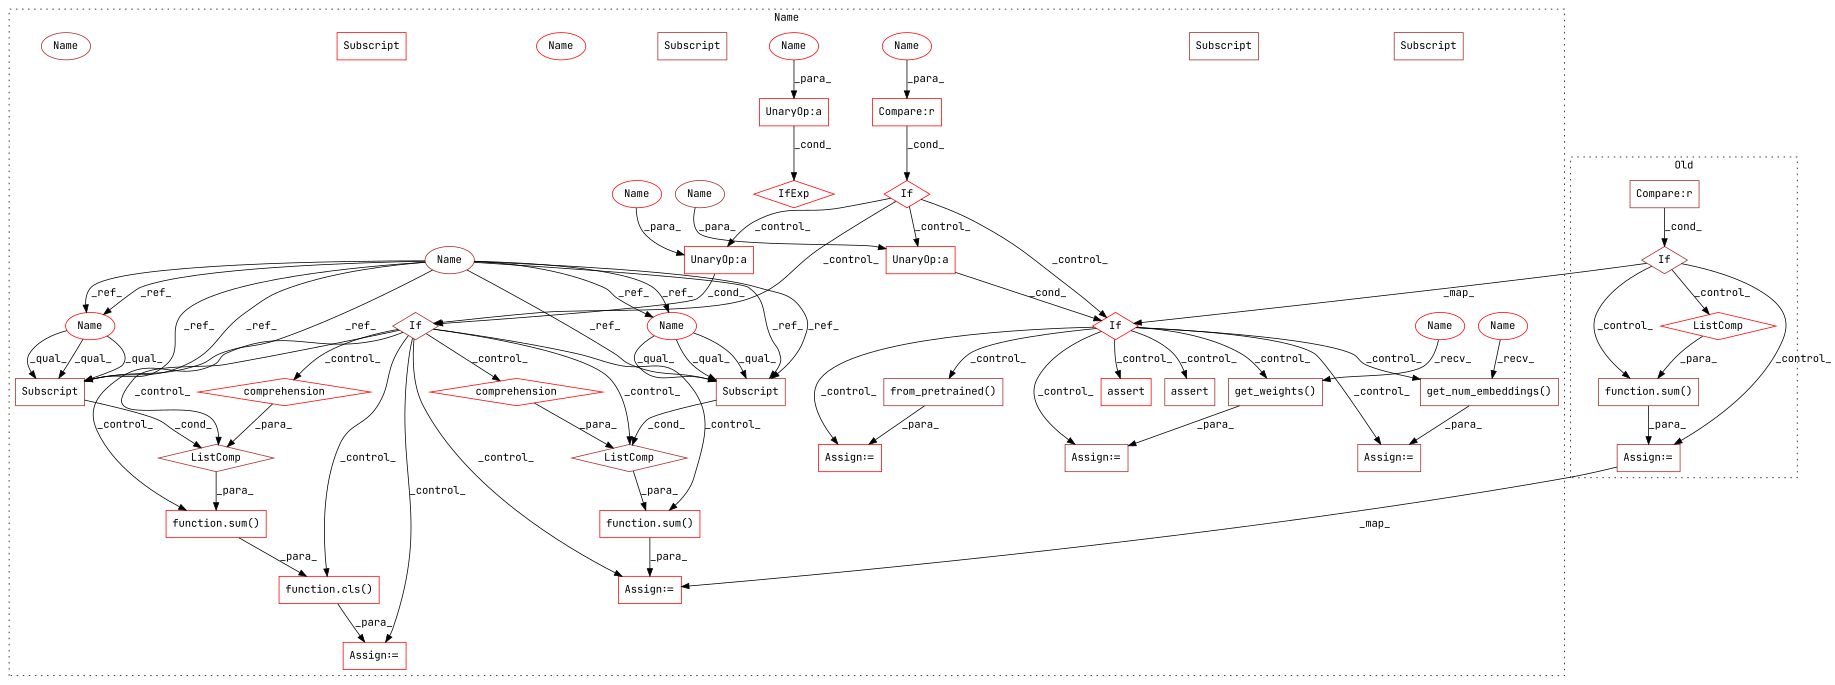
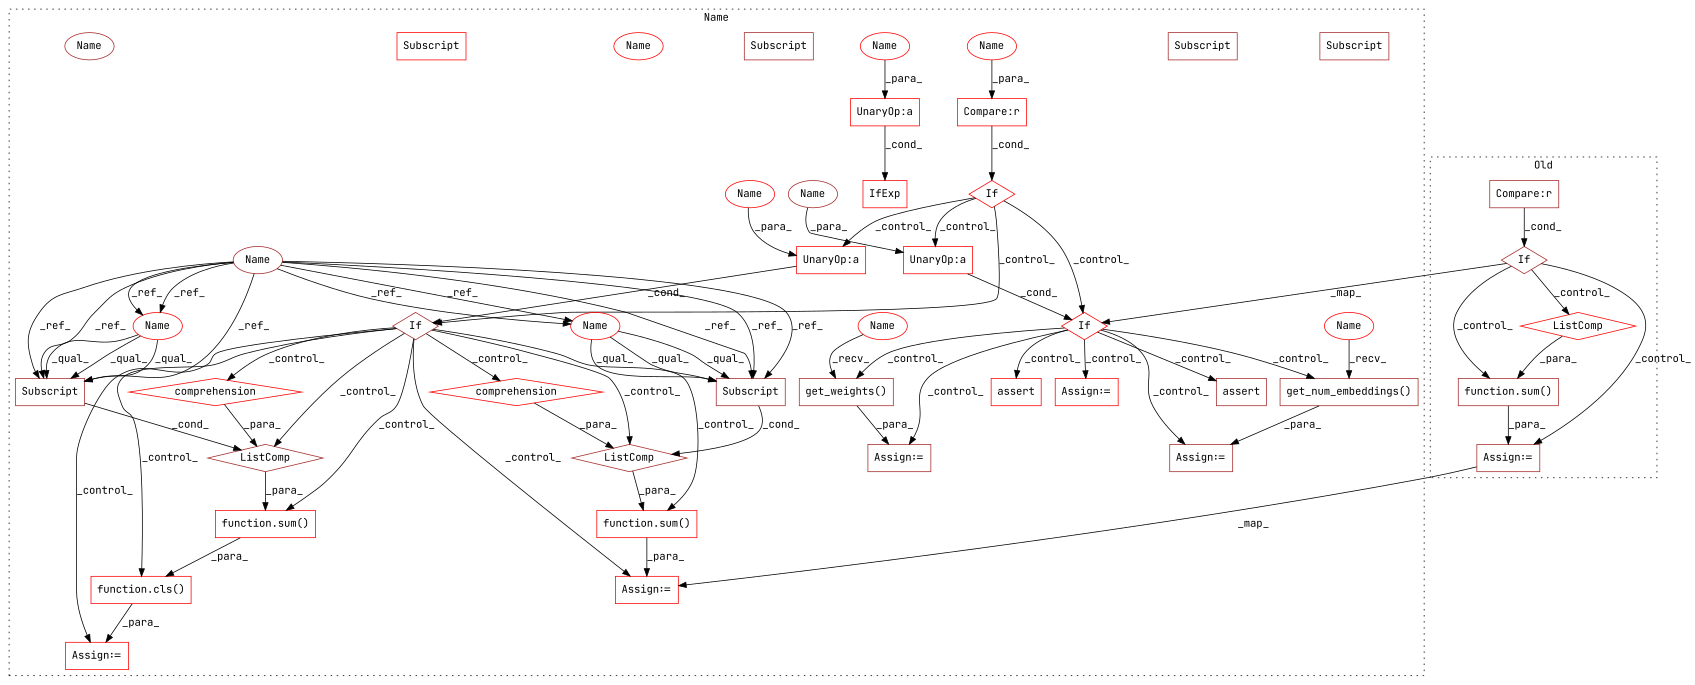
node "IfExp": shape diamond -> box
node "from_pretrained()": removed
